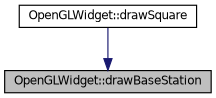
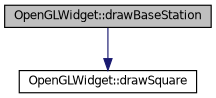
edge "OpenGLWidget::drawSquare" -> "OpenGLWidget::drawBaseStation": reversed
